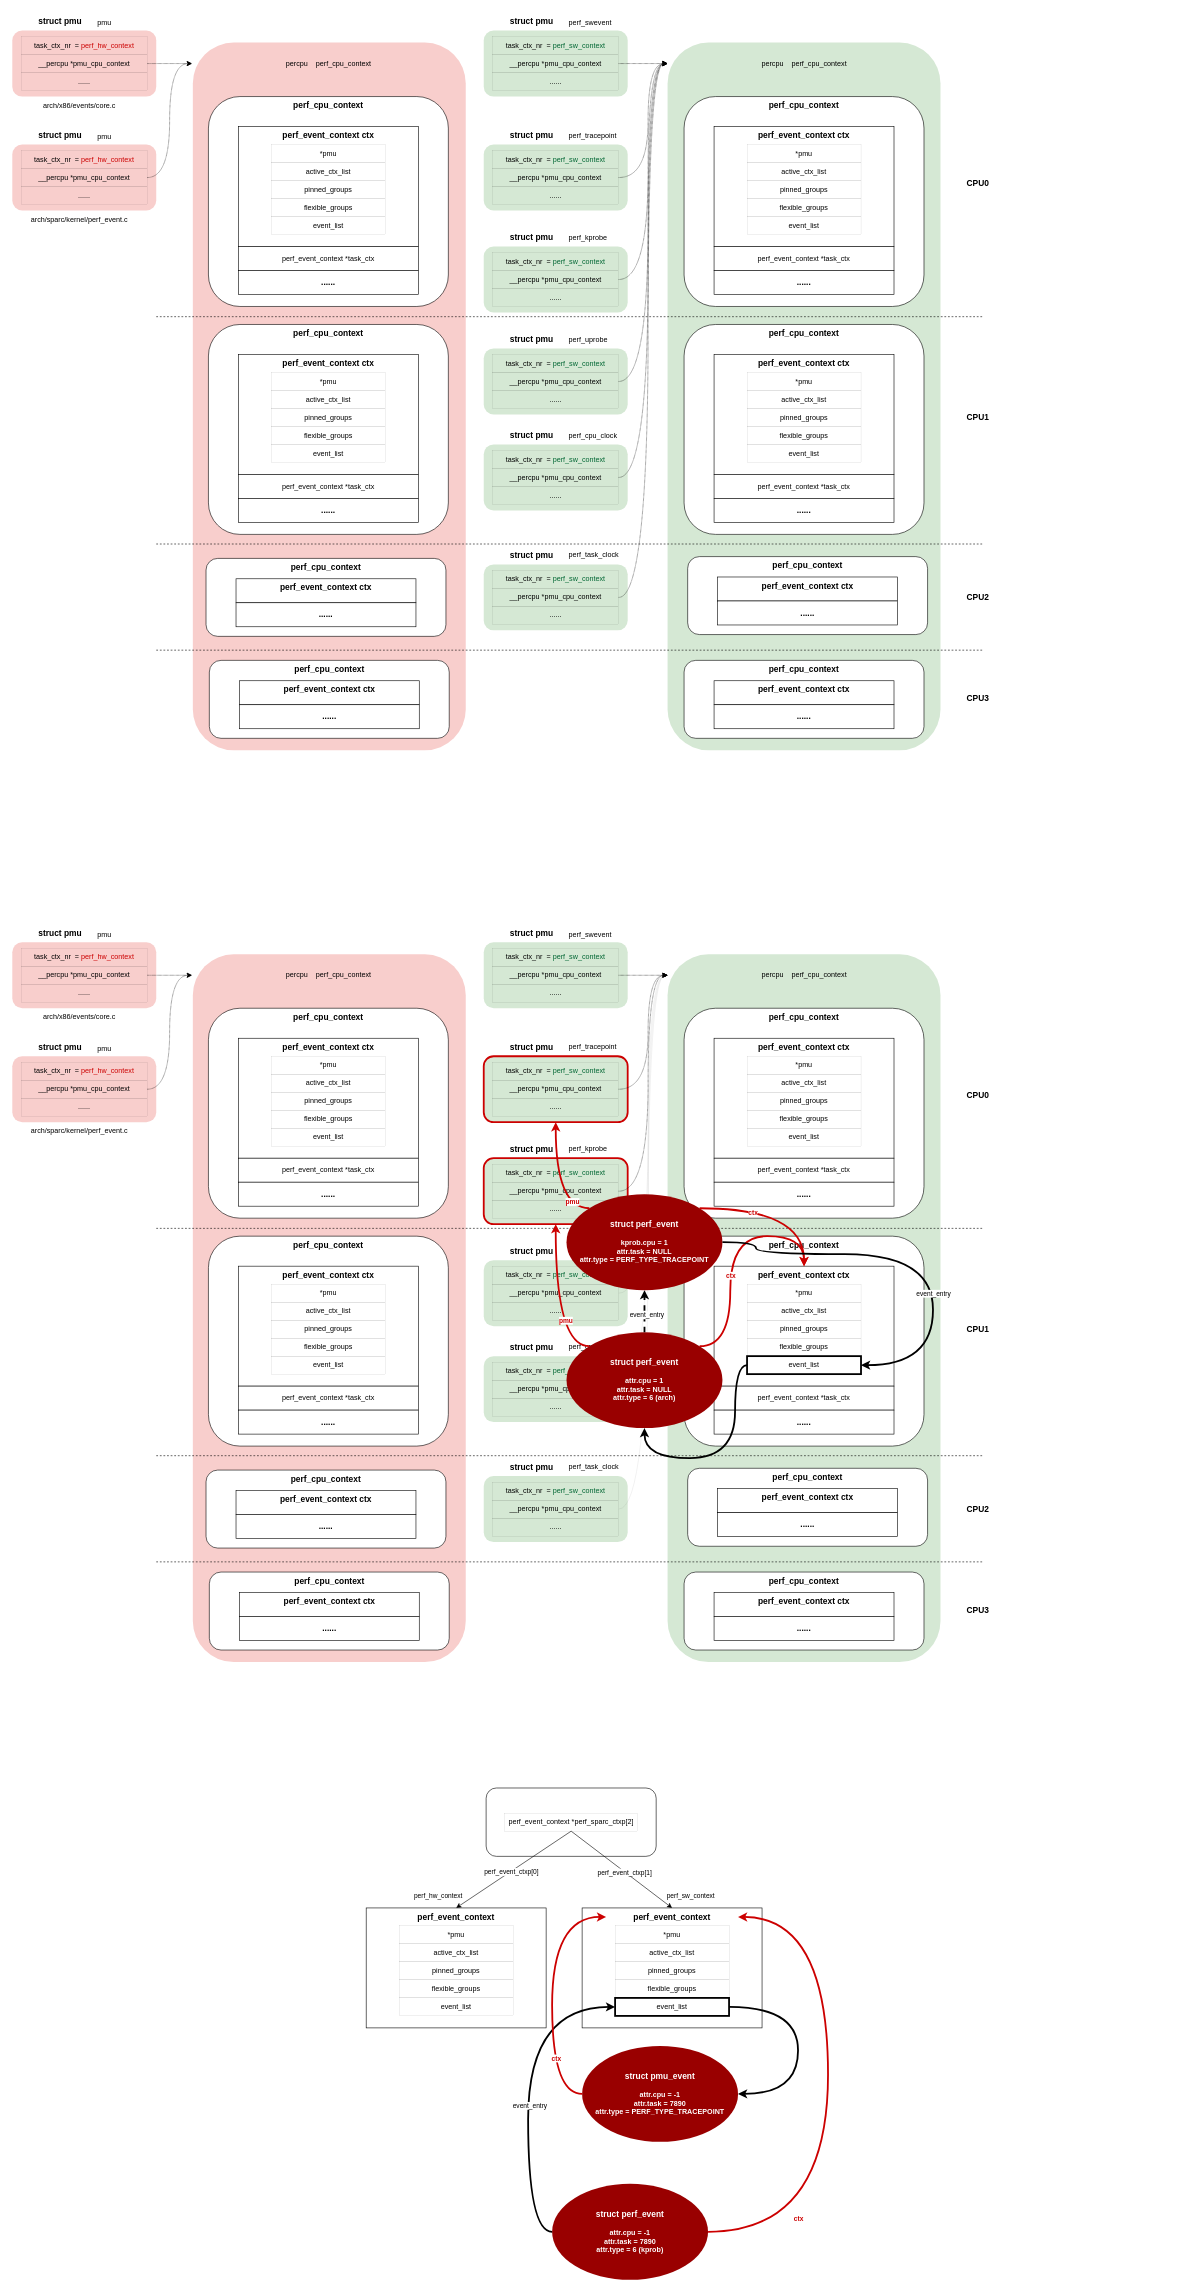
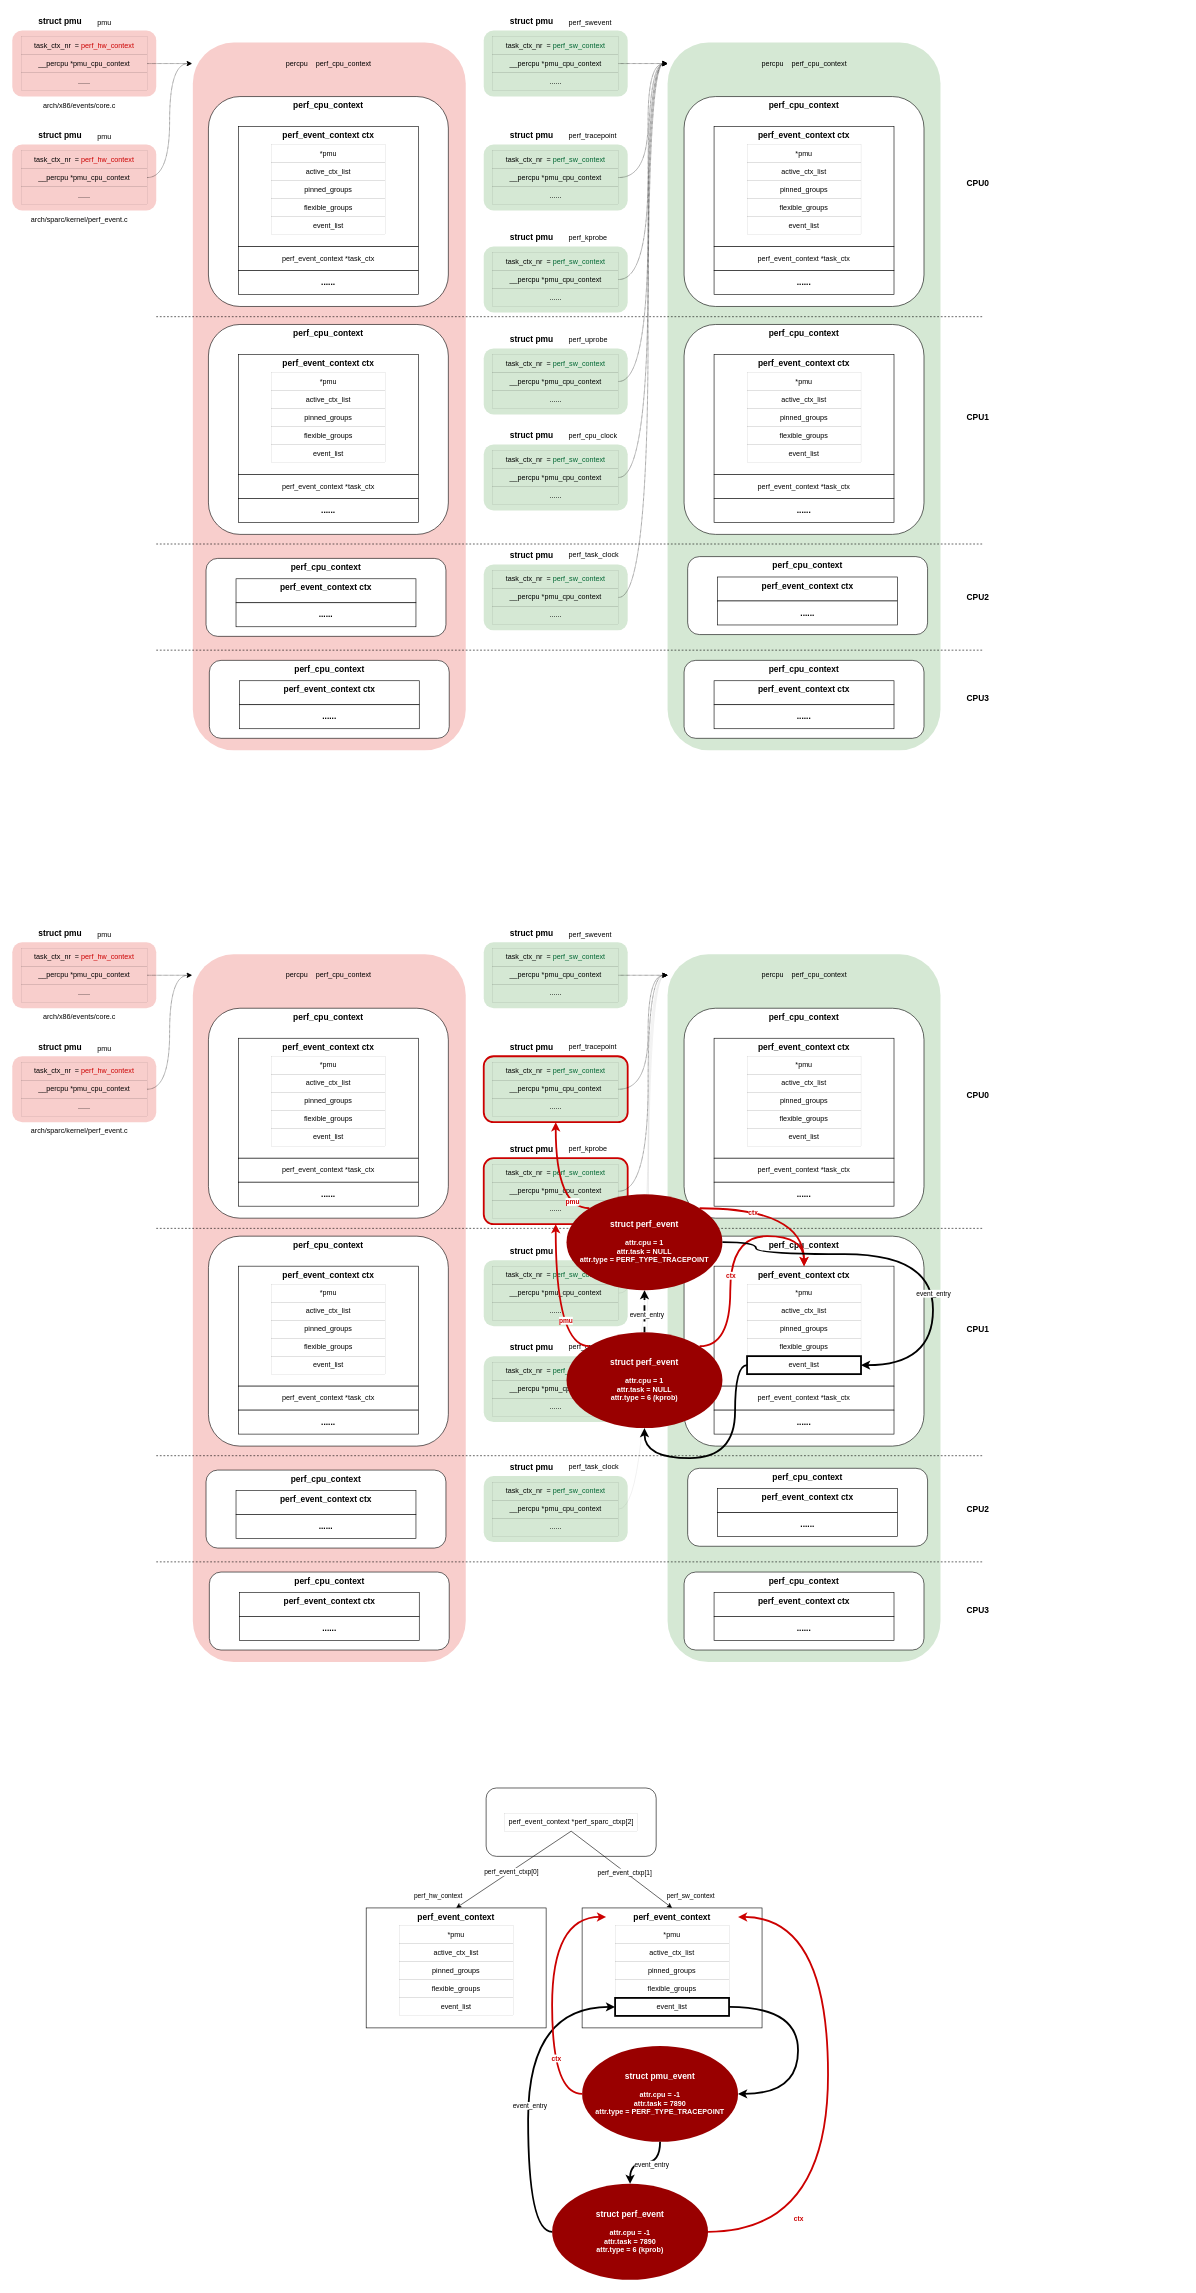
node "struct perf_event kprob.cpu = 1 attr.task = NULL attr.type = PERF_TYPE_TRACEPOINT": label "struct perf_event kprob.cpu = 1 attr.task = NULL attr.type = PERF_TYPE_TRACEPOINT" -> "struct perf_event attr.cpu = 1 attr.task = NULL attr.type = PERF_TYPE_TRACEPOINT"
node "struct perf_event attr.cpu = 1 attr.task = NULL attr.type = 6 (arch)": label "struct perf_event attr.cpu = 1 attr.task = NULL attr.type = 6 (arch)" -> "struct perf_event attr.cpu = 1 attr.task = NULL attr.type = 6 (kprob)"
edge "struct pmu_event attr.cpu = -1 attr.task = 7890 attr.type = PERF_TYPE_TRACEPOINT" -> "struct perf_event attr.cpu = -1 attr.task = 7890 attr.type = 6 (kprob)": added, label "event_entry"
